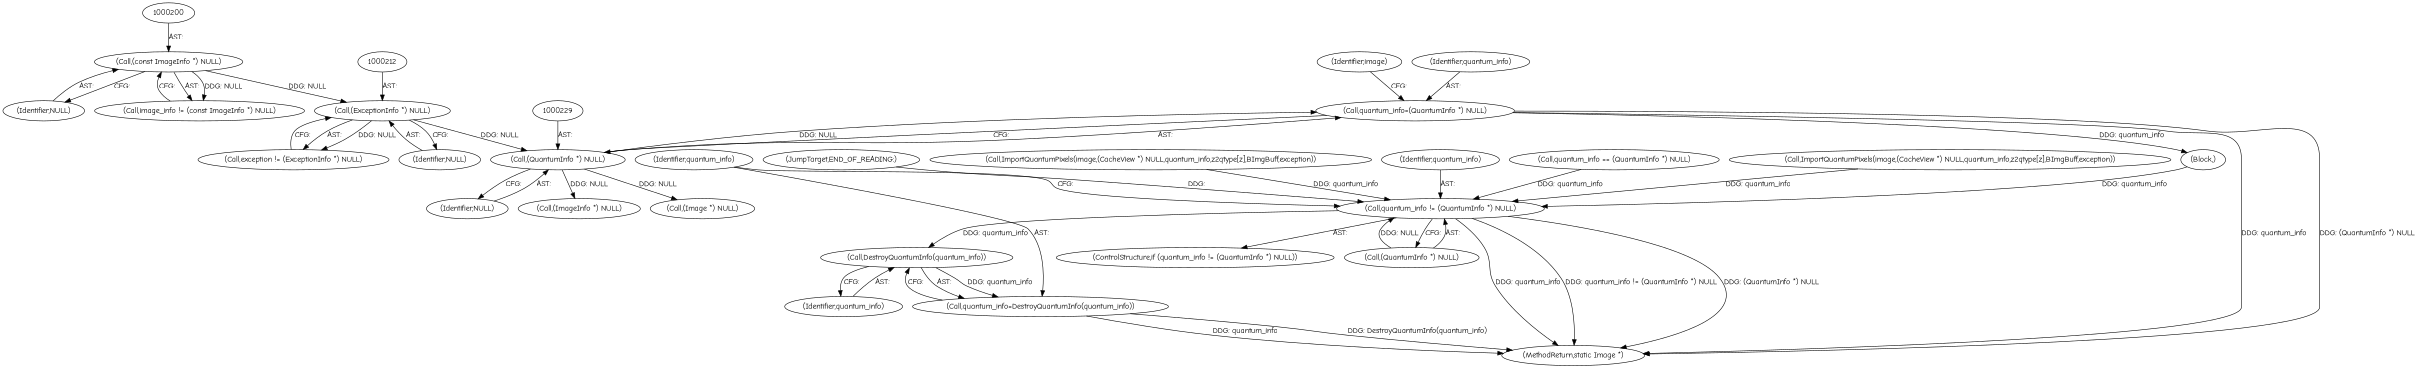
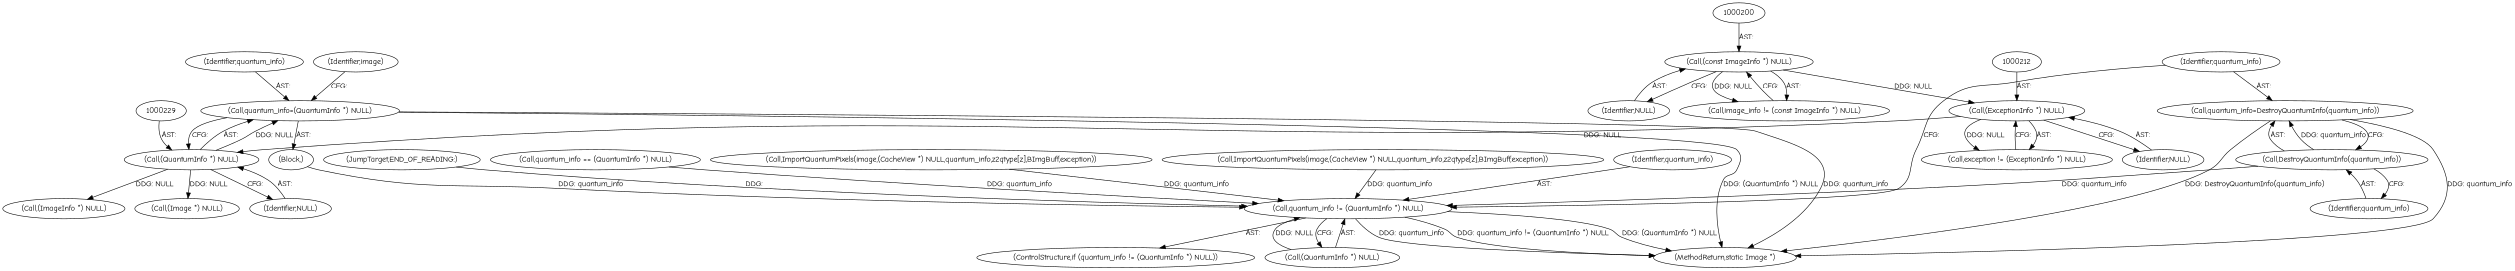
edge "(Call,quantum_info=(QuantumInfo *) NULL)" -> "(Block,)": label "DDG: quantum_info" -> "AST: "
edge "(Call,quantum_info != (QuantumInfo *) NULL)" -> "(Call,DestroyQuantumInfo(quantum_info))": reversed
